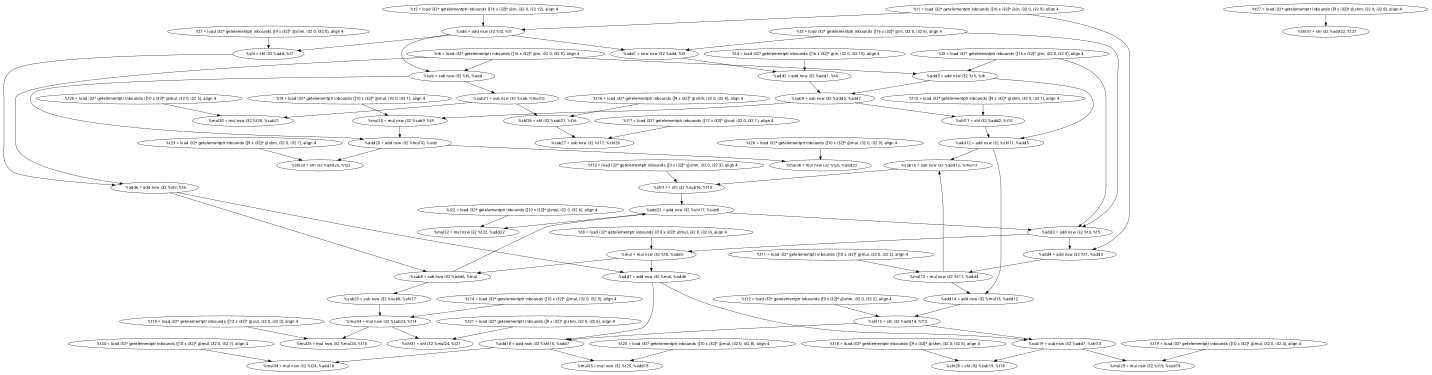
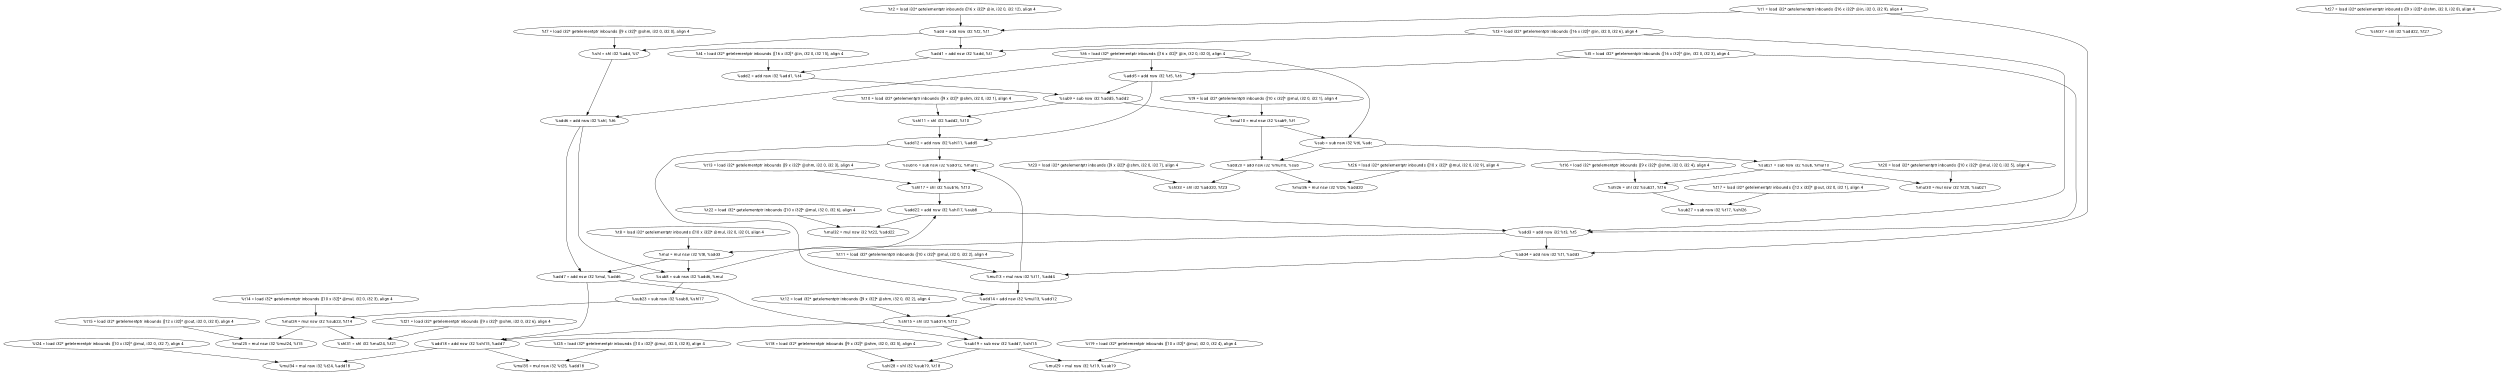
edge "%add = add nsw i32 %t2, %t1" -> "%sub = sub nsw i32 %t6, %add": now "%mul10 = mul nsw i32 %sub9, %t9" -> "%sub = sub nsw i32 %t6, %add"
node "%add1 = nsw nsw i32 %add, %t3": label "%add1 = nsw nsw i32 %add, %t3" -> "%add1 = add nsw i32 %add, %t3"
